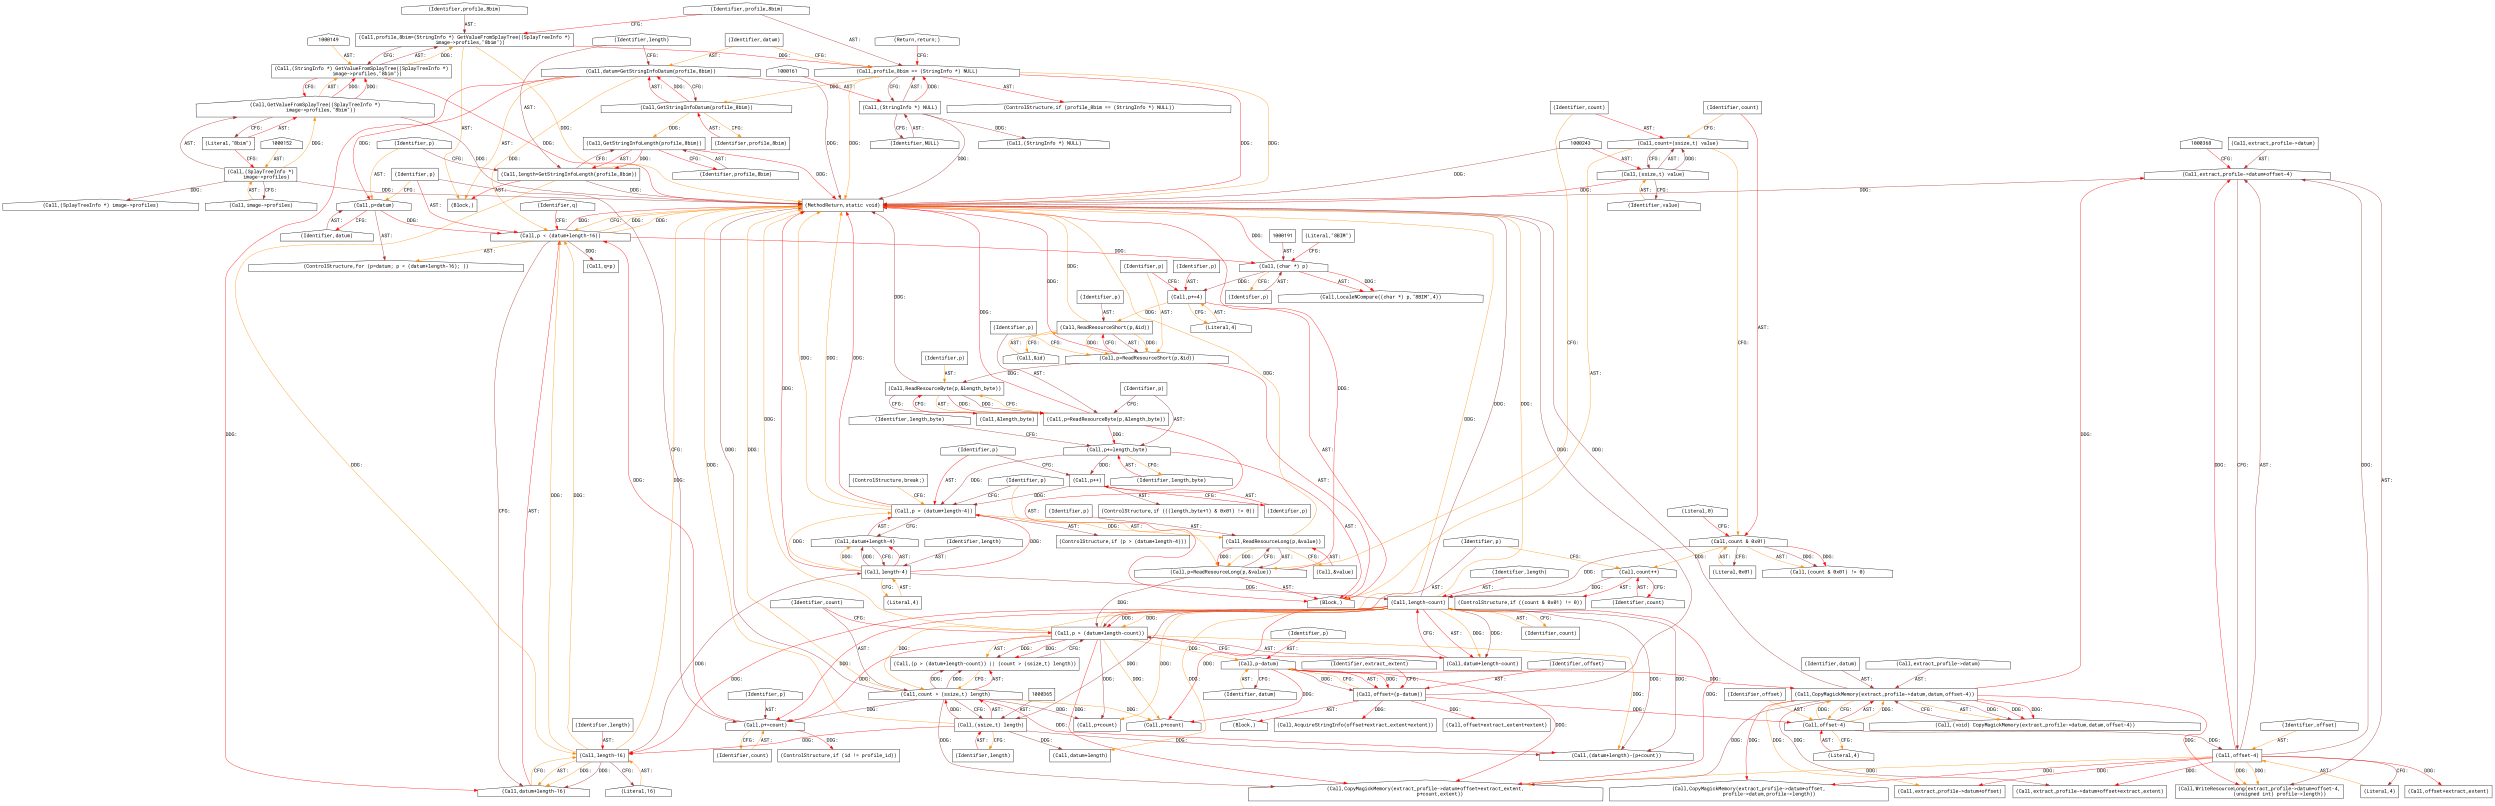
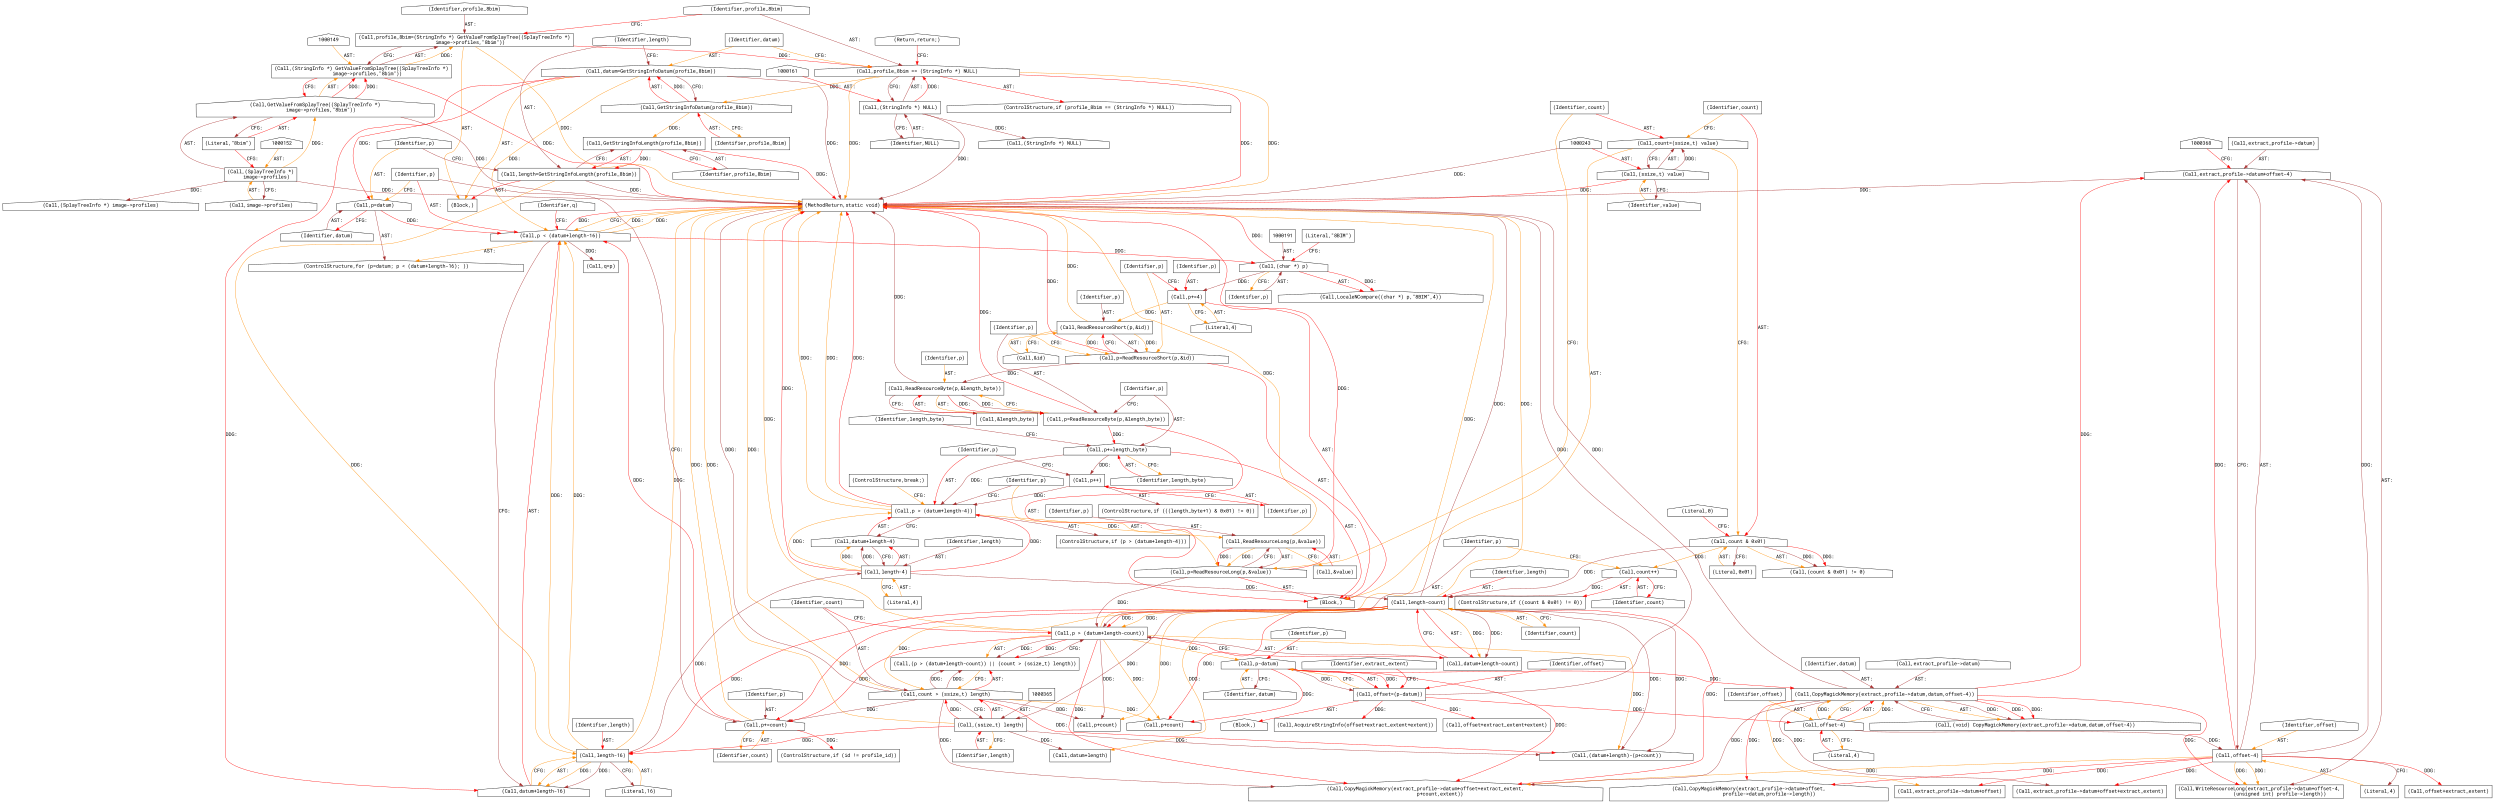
edge "(Call,&length_byte)" -> "(Call,ReadResourceByte(p,&length_byte))": label "CFG: " -> "AST: "
edge "(Call,p+=count)" -> "(MethodReturn,static void)": added, label "DDG:"
